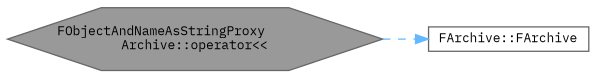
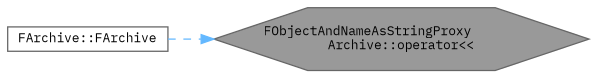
edge "FObjectAndNameAsStringProxy Archive::operator<<" -> "FArchive::FArchive": reversed
